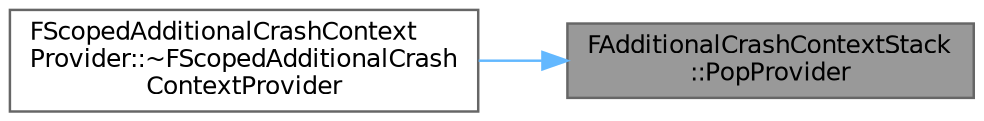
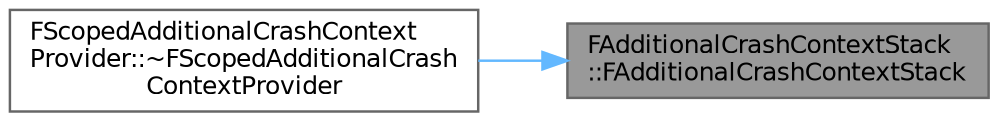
node "FAdditionalCrashContextStack ::PopProvider": label "FAdditionalCrashContextStack ::PopProvider" -> "FAdditionalCrashContextStack ::FAdditionalCrashContextStack"
